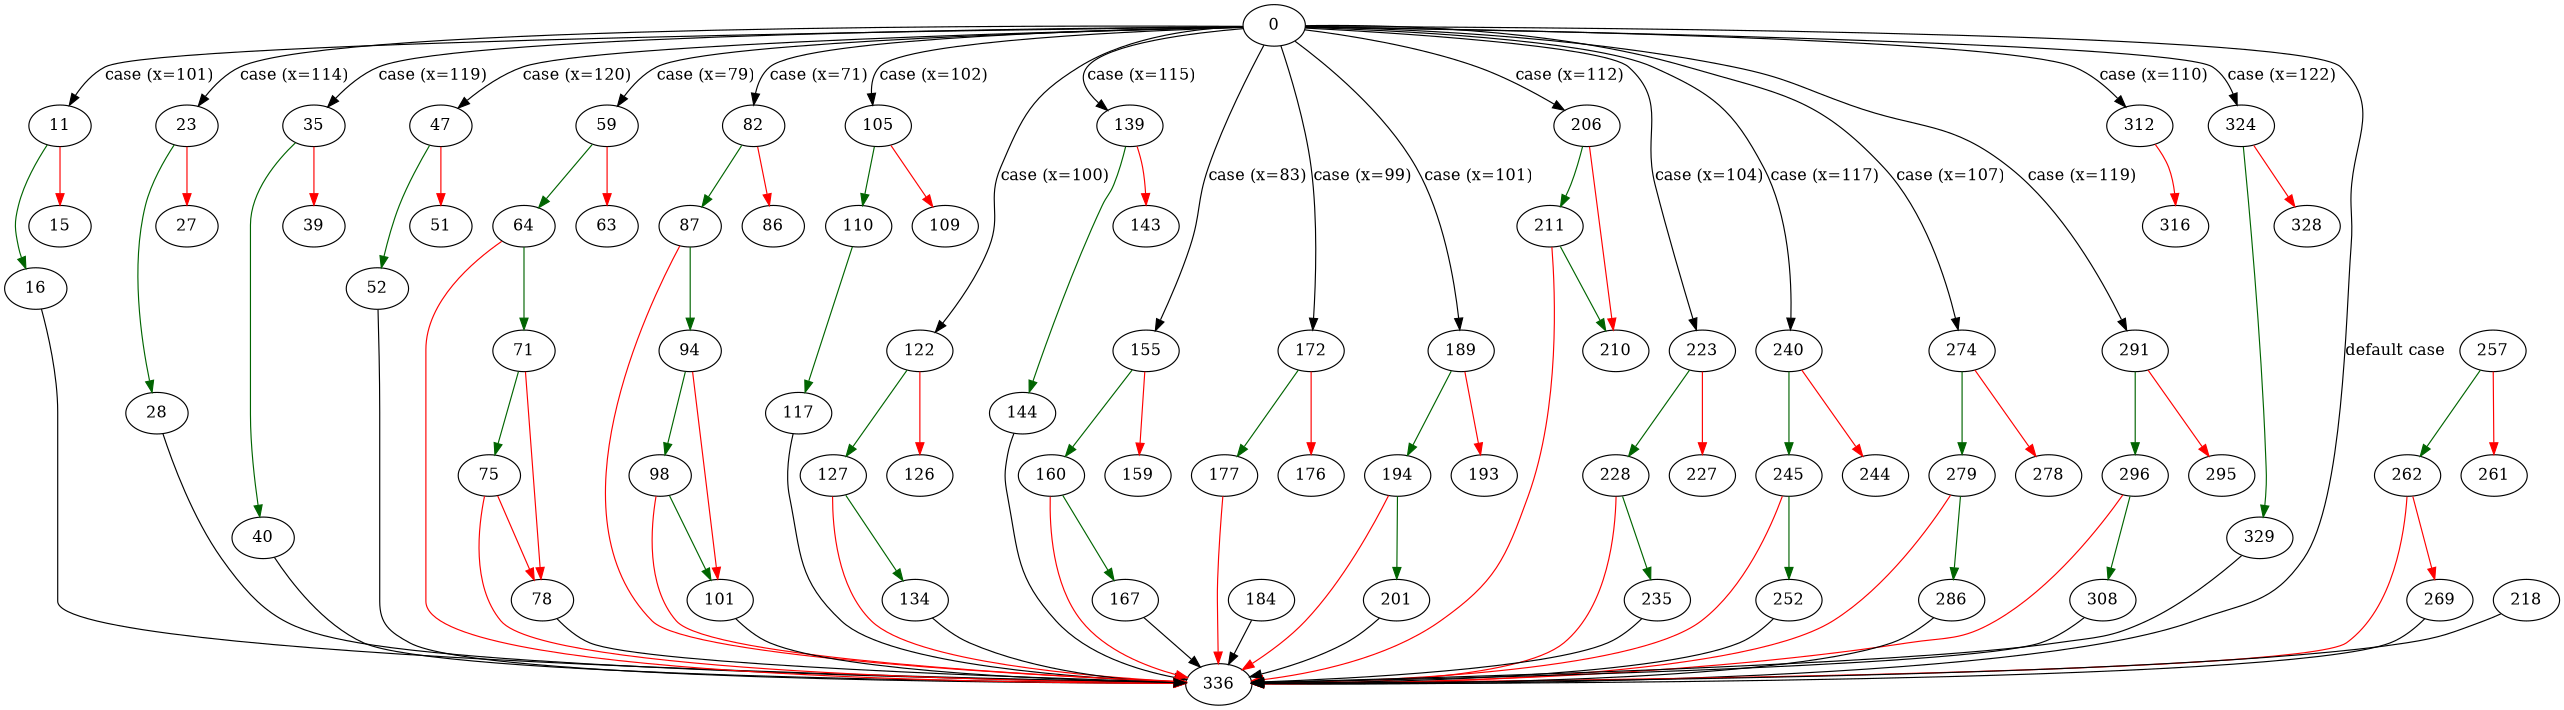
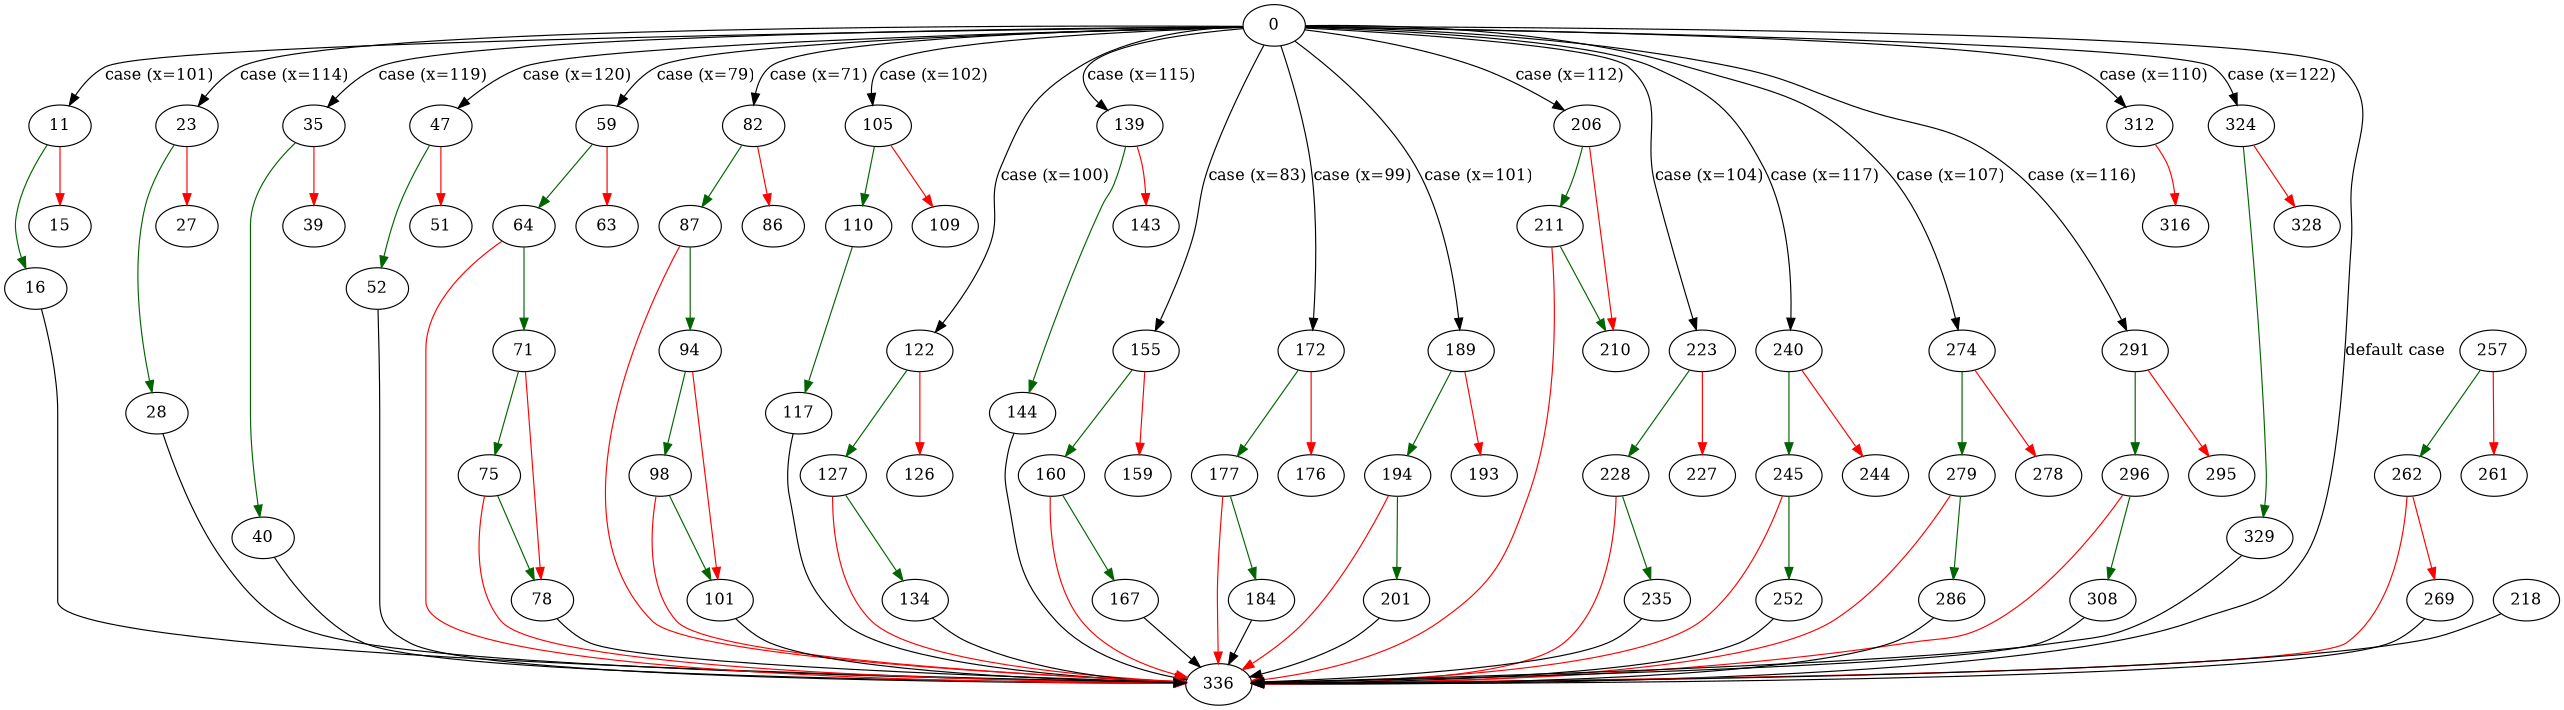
edge "0" -> "291": label "case (x=119)" -> "case (x=116)"
edge "177" -> "184": added
edge "75" -> "78": color red -> darkgreen
